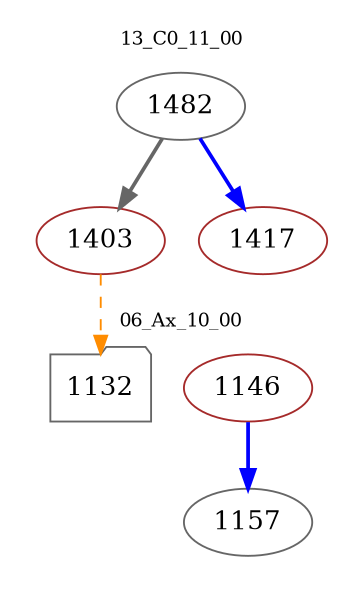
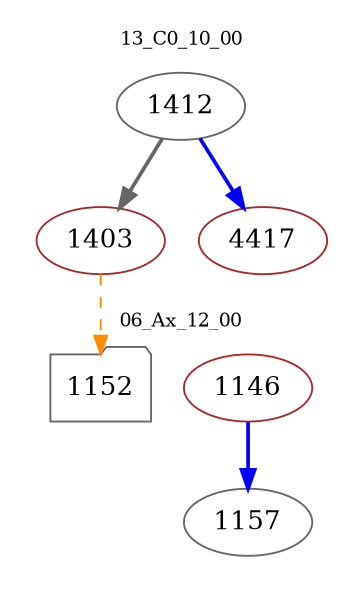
cluster "13_C0_11_00": label "13_C0_11_00" -> "13_C0_10_00"
node "1482": label "1482" -> "1412"
node "1417": label "1417" -> "4417"
cluster "06_Ax_10_00": label "06_Ax_10_00" -> "06_Ax_12_00"
node "1132": label "1132" -> "1152"
